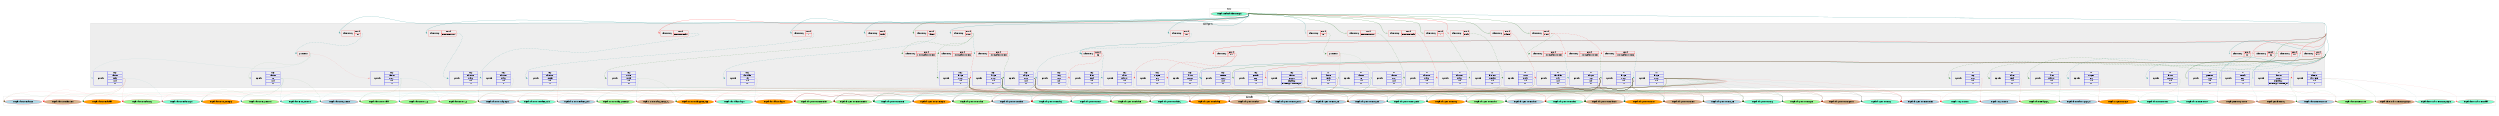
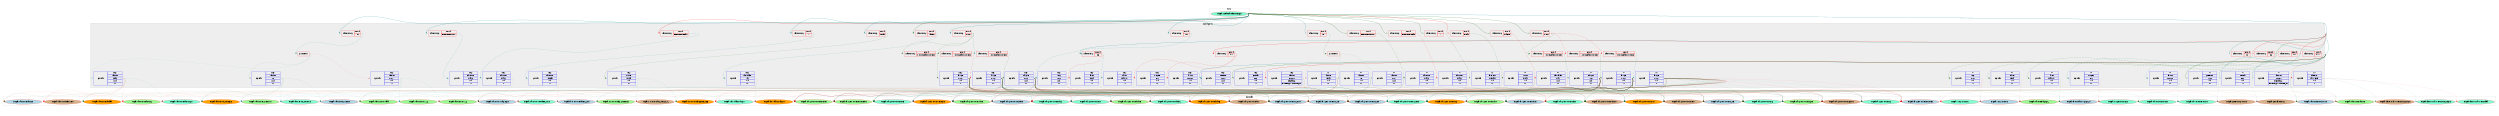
node "portage://sys-apps/dbus-1.15.8": fillcolor orange -> aquamarine
node "portage://net-misc/pps-tools-1.0.3": label "portage://net-misc/pps-tools-1.0.3" -> "portage://net-misc/pps-net-1.0.3"
